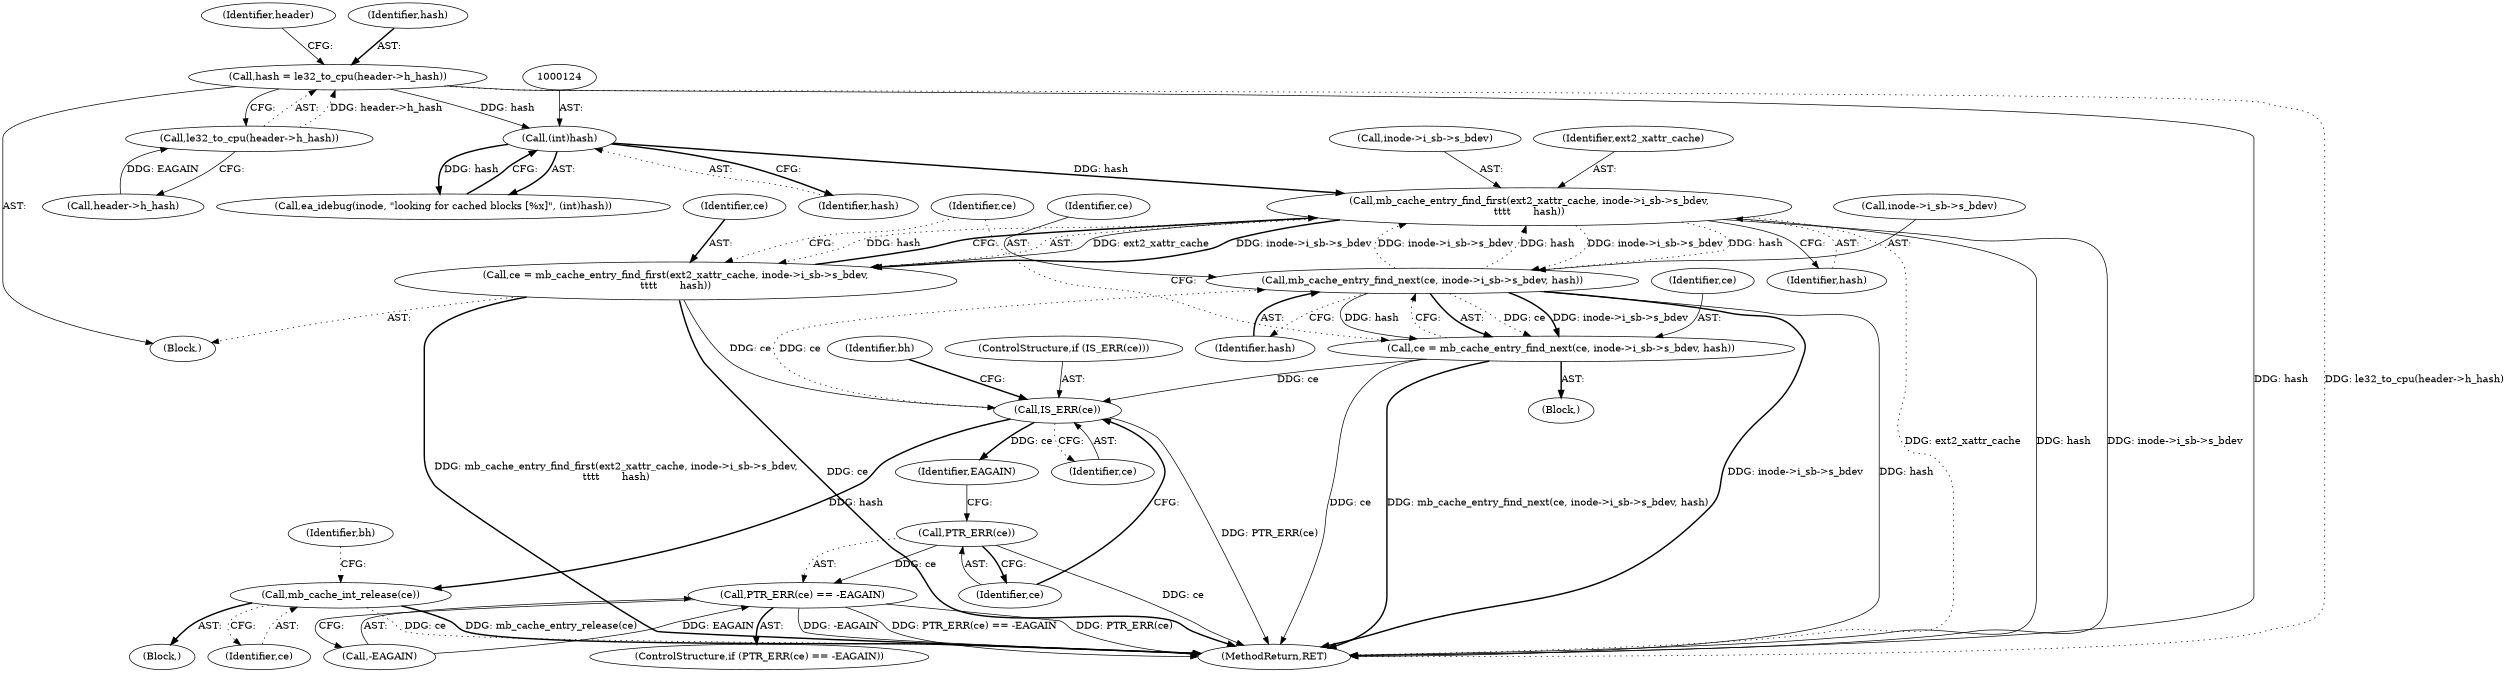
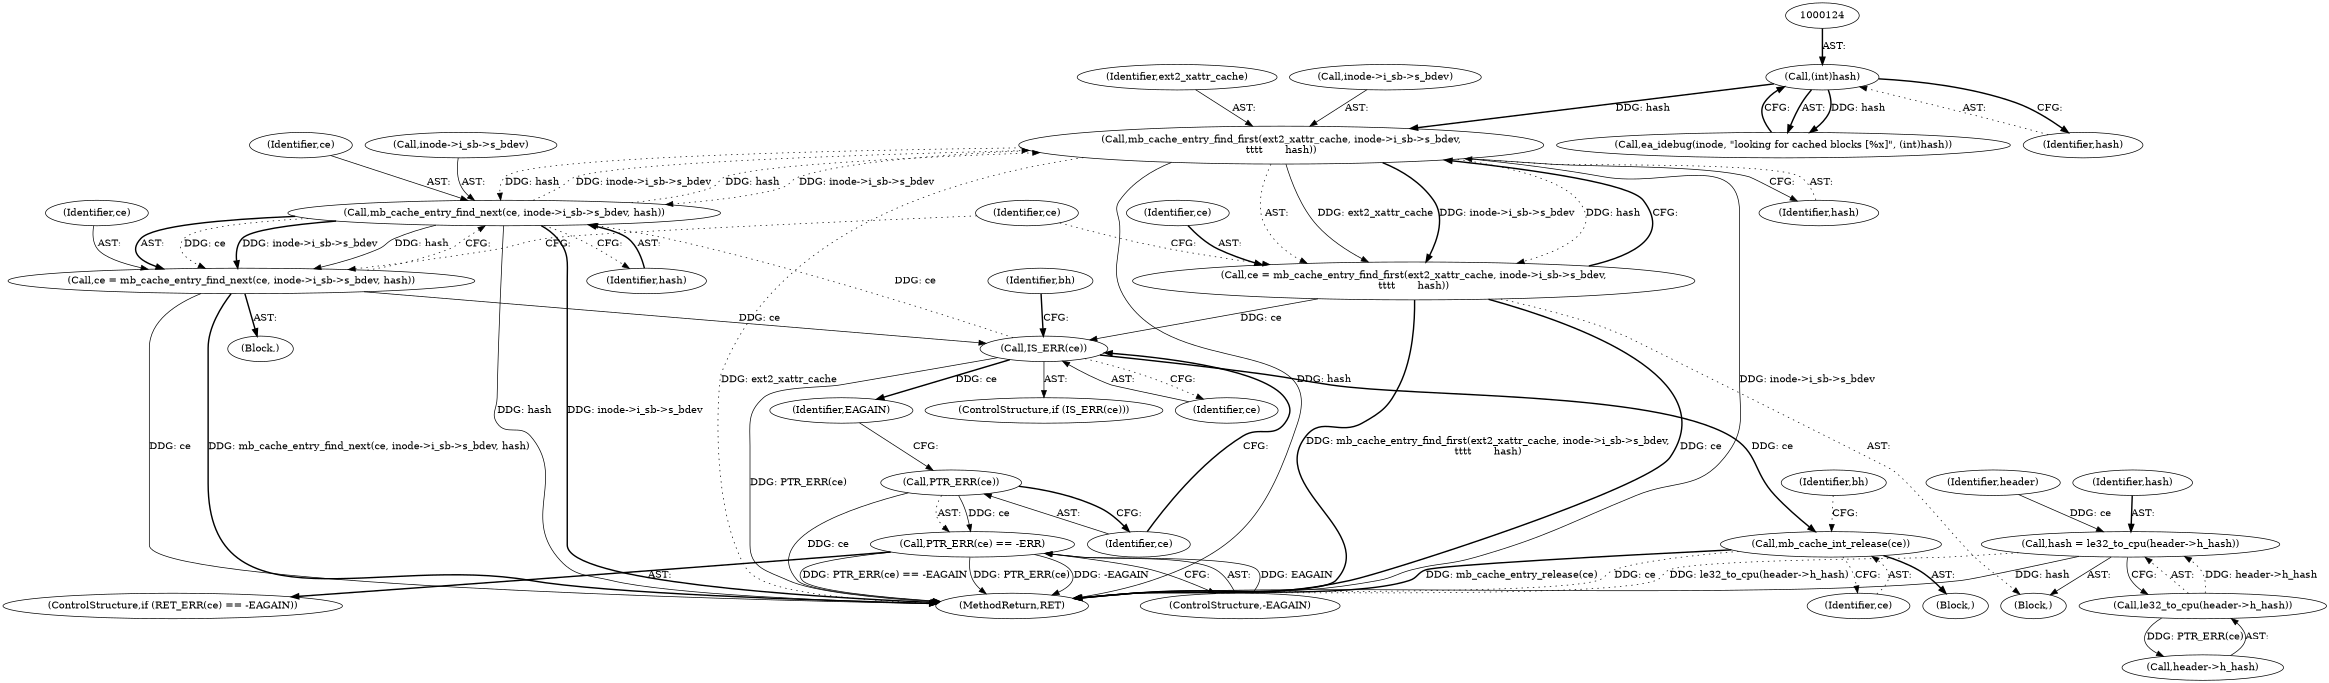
edge "(Identifier,header)" -> "(Call,hash = le32_to_cpu(header->h_hash))": label "CFG: " -> "DDG: ce"
edge "1000124" -> "(Call,(int)hash)": style solid -> bold
edge "(Call,hash = le32_to_cpu(header->h_hash))" -> "(Call,(int)hash)": removed, label "DDG: hash"
edge "(Call,header->h_hash)" -> "(Call,le32_to_cpu(header->h_hash))": label "DDG: EAGAIN" -> "AST: "
edge "(Call,le32_to_cpu(header->h_hash))" -> "(Call,header->h_hash)": label "CFG: " -> "DDG: PTR_ERR(ce)"
edge "(ControlStructure,if (IS_ERR(ce)))" -> "(Call,IS_ERR(ce))": reversed
edge "(Call,IS_ERR(ce))" -> "(Call,mb_cache_int_release(ce))": label "DDG: hash" -> "DDG: ce"
node "(Call,PTR_ERR(ce) == -EAGAIN)": label "(Call,PTR_ERR(ce) == -EAGAIN)" -> "(Call,PTR_ERR(ce) == -ERR)"
node "(Call,-EAGAIN)": label "(Call,-EAGAIN)" -> "(ControlStructure,-EAGAIN)"
node "(ControlStructure,if (PTR_ERR(ce) == -EAGAIN))": label "(ControlStructure,if (PTR_ERR(ce) == -EAGAIN))" -> "(ControlStructure,if (RET_ERR(ce) == -EAGAIN))"
